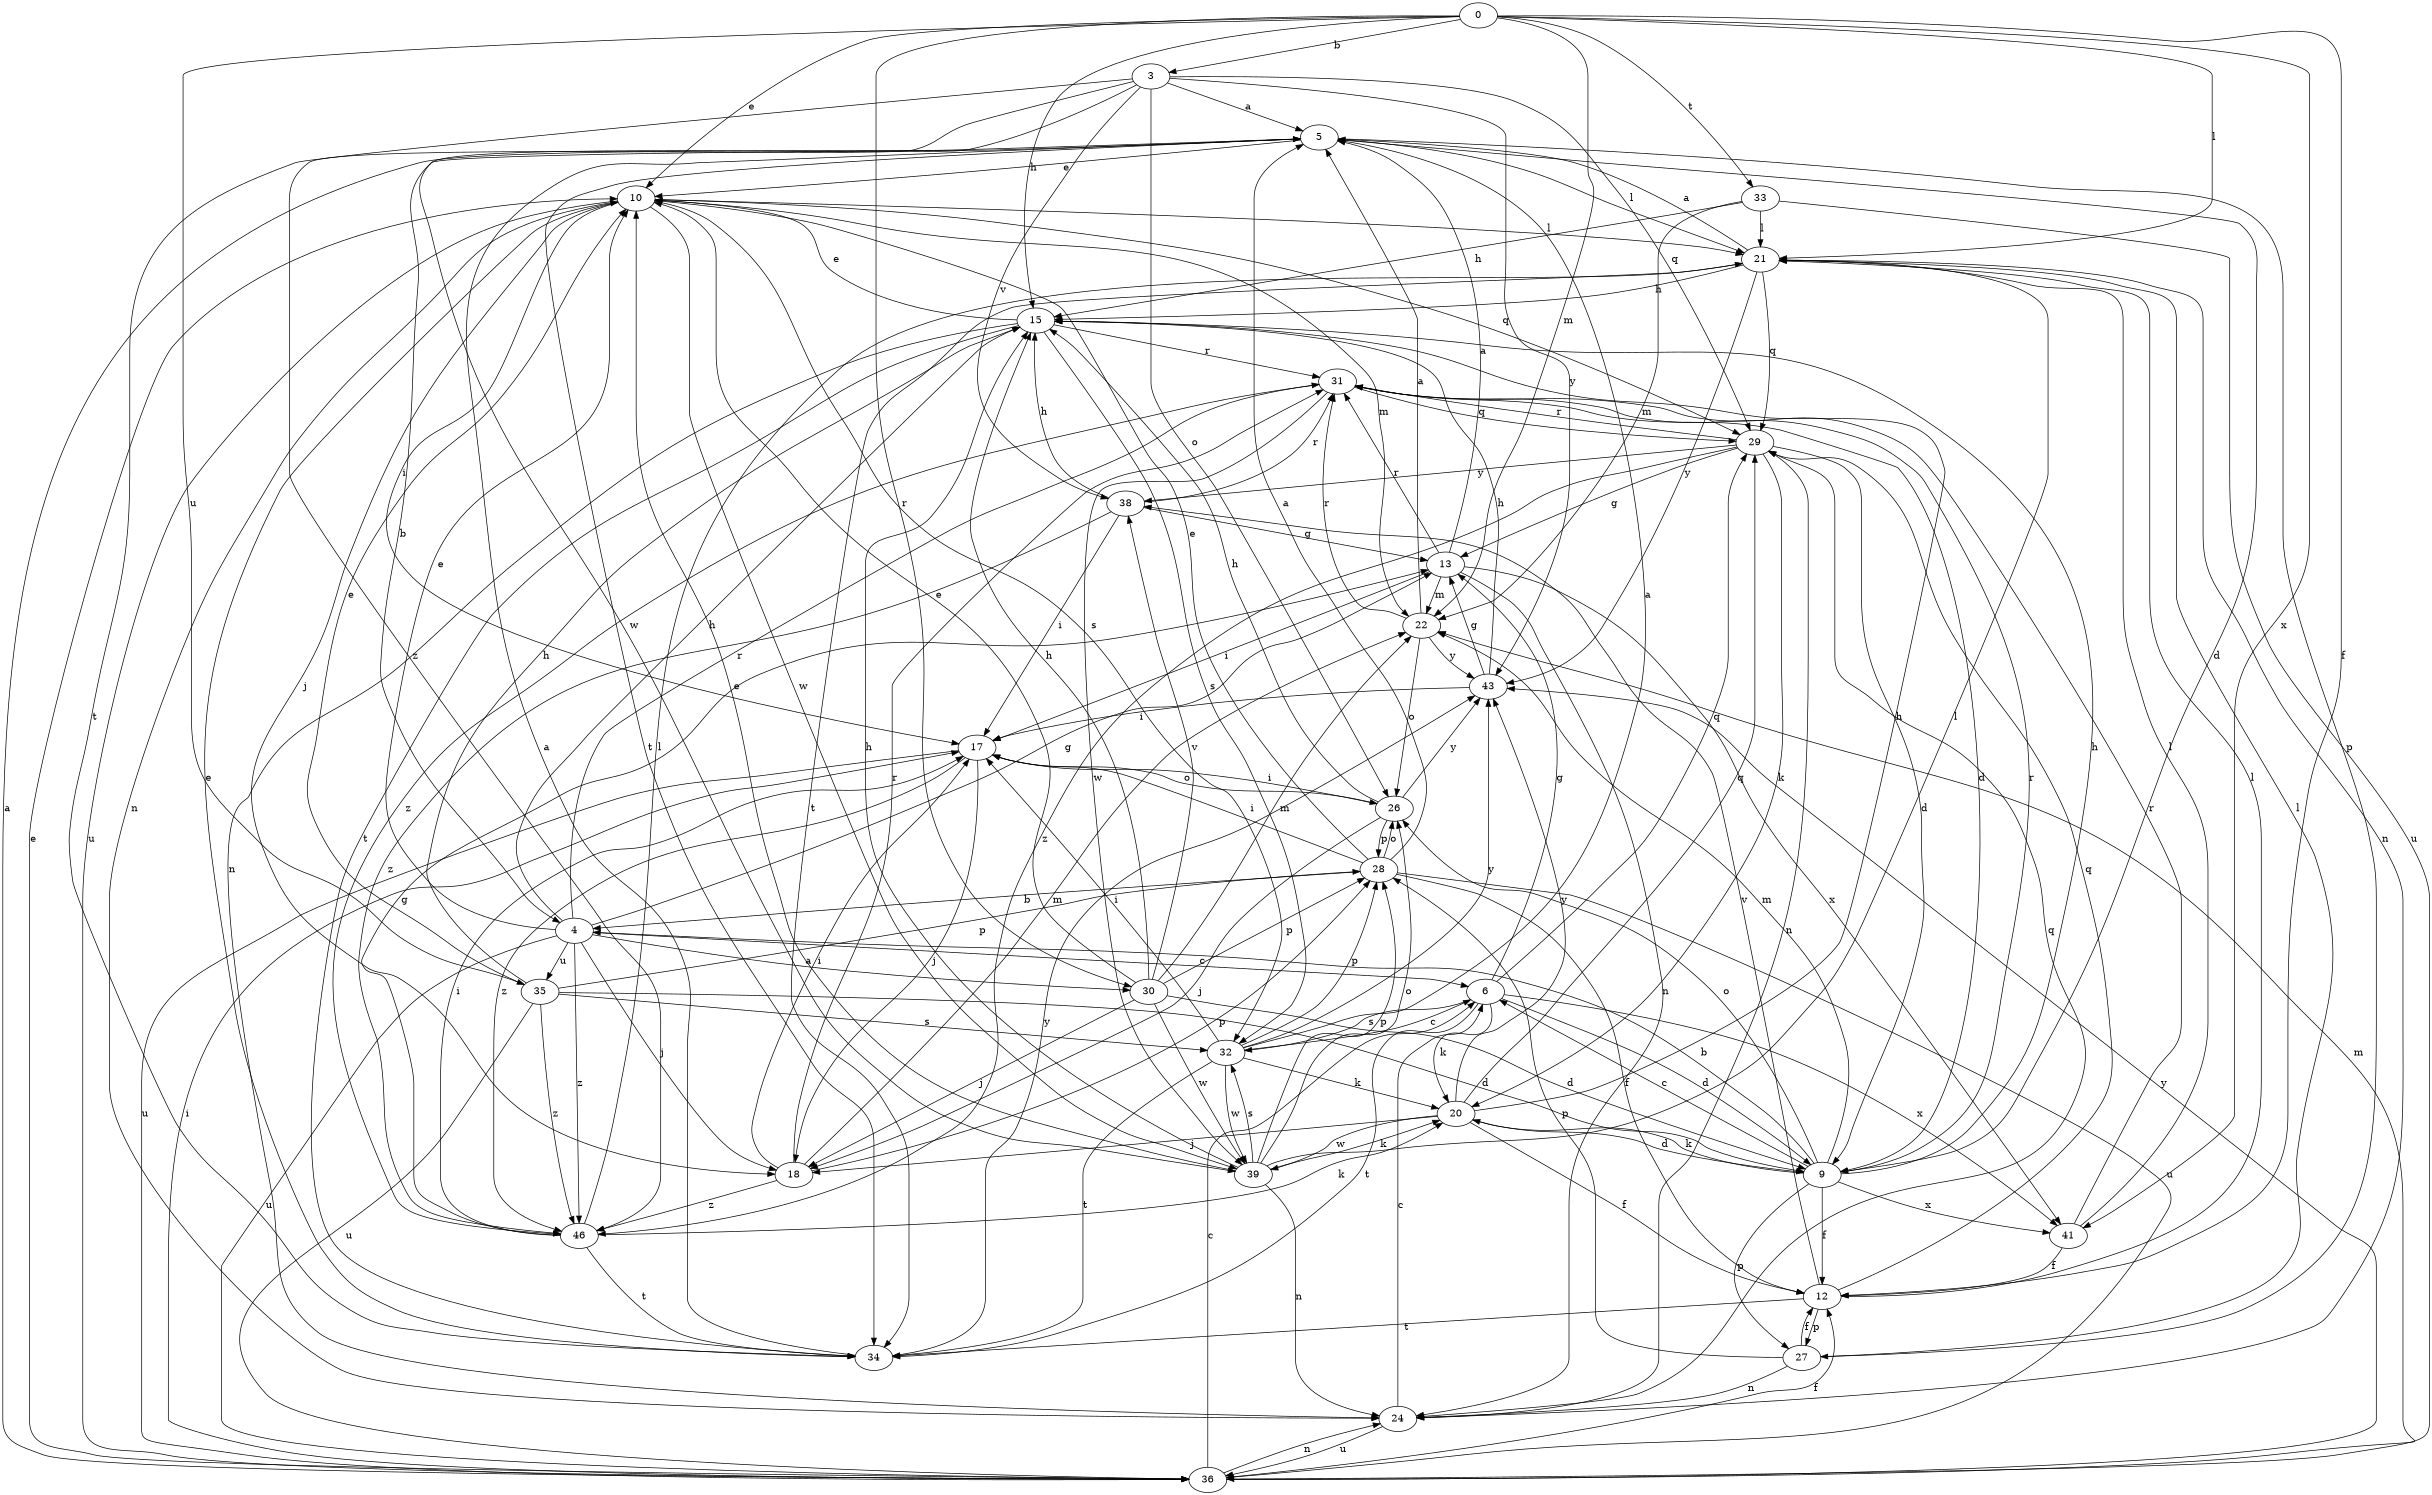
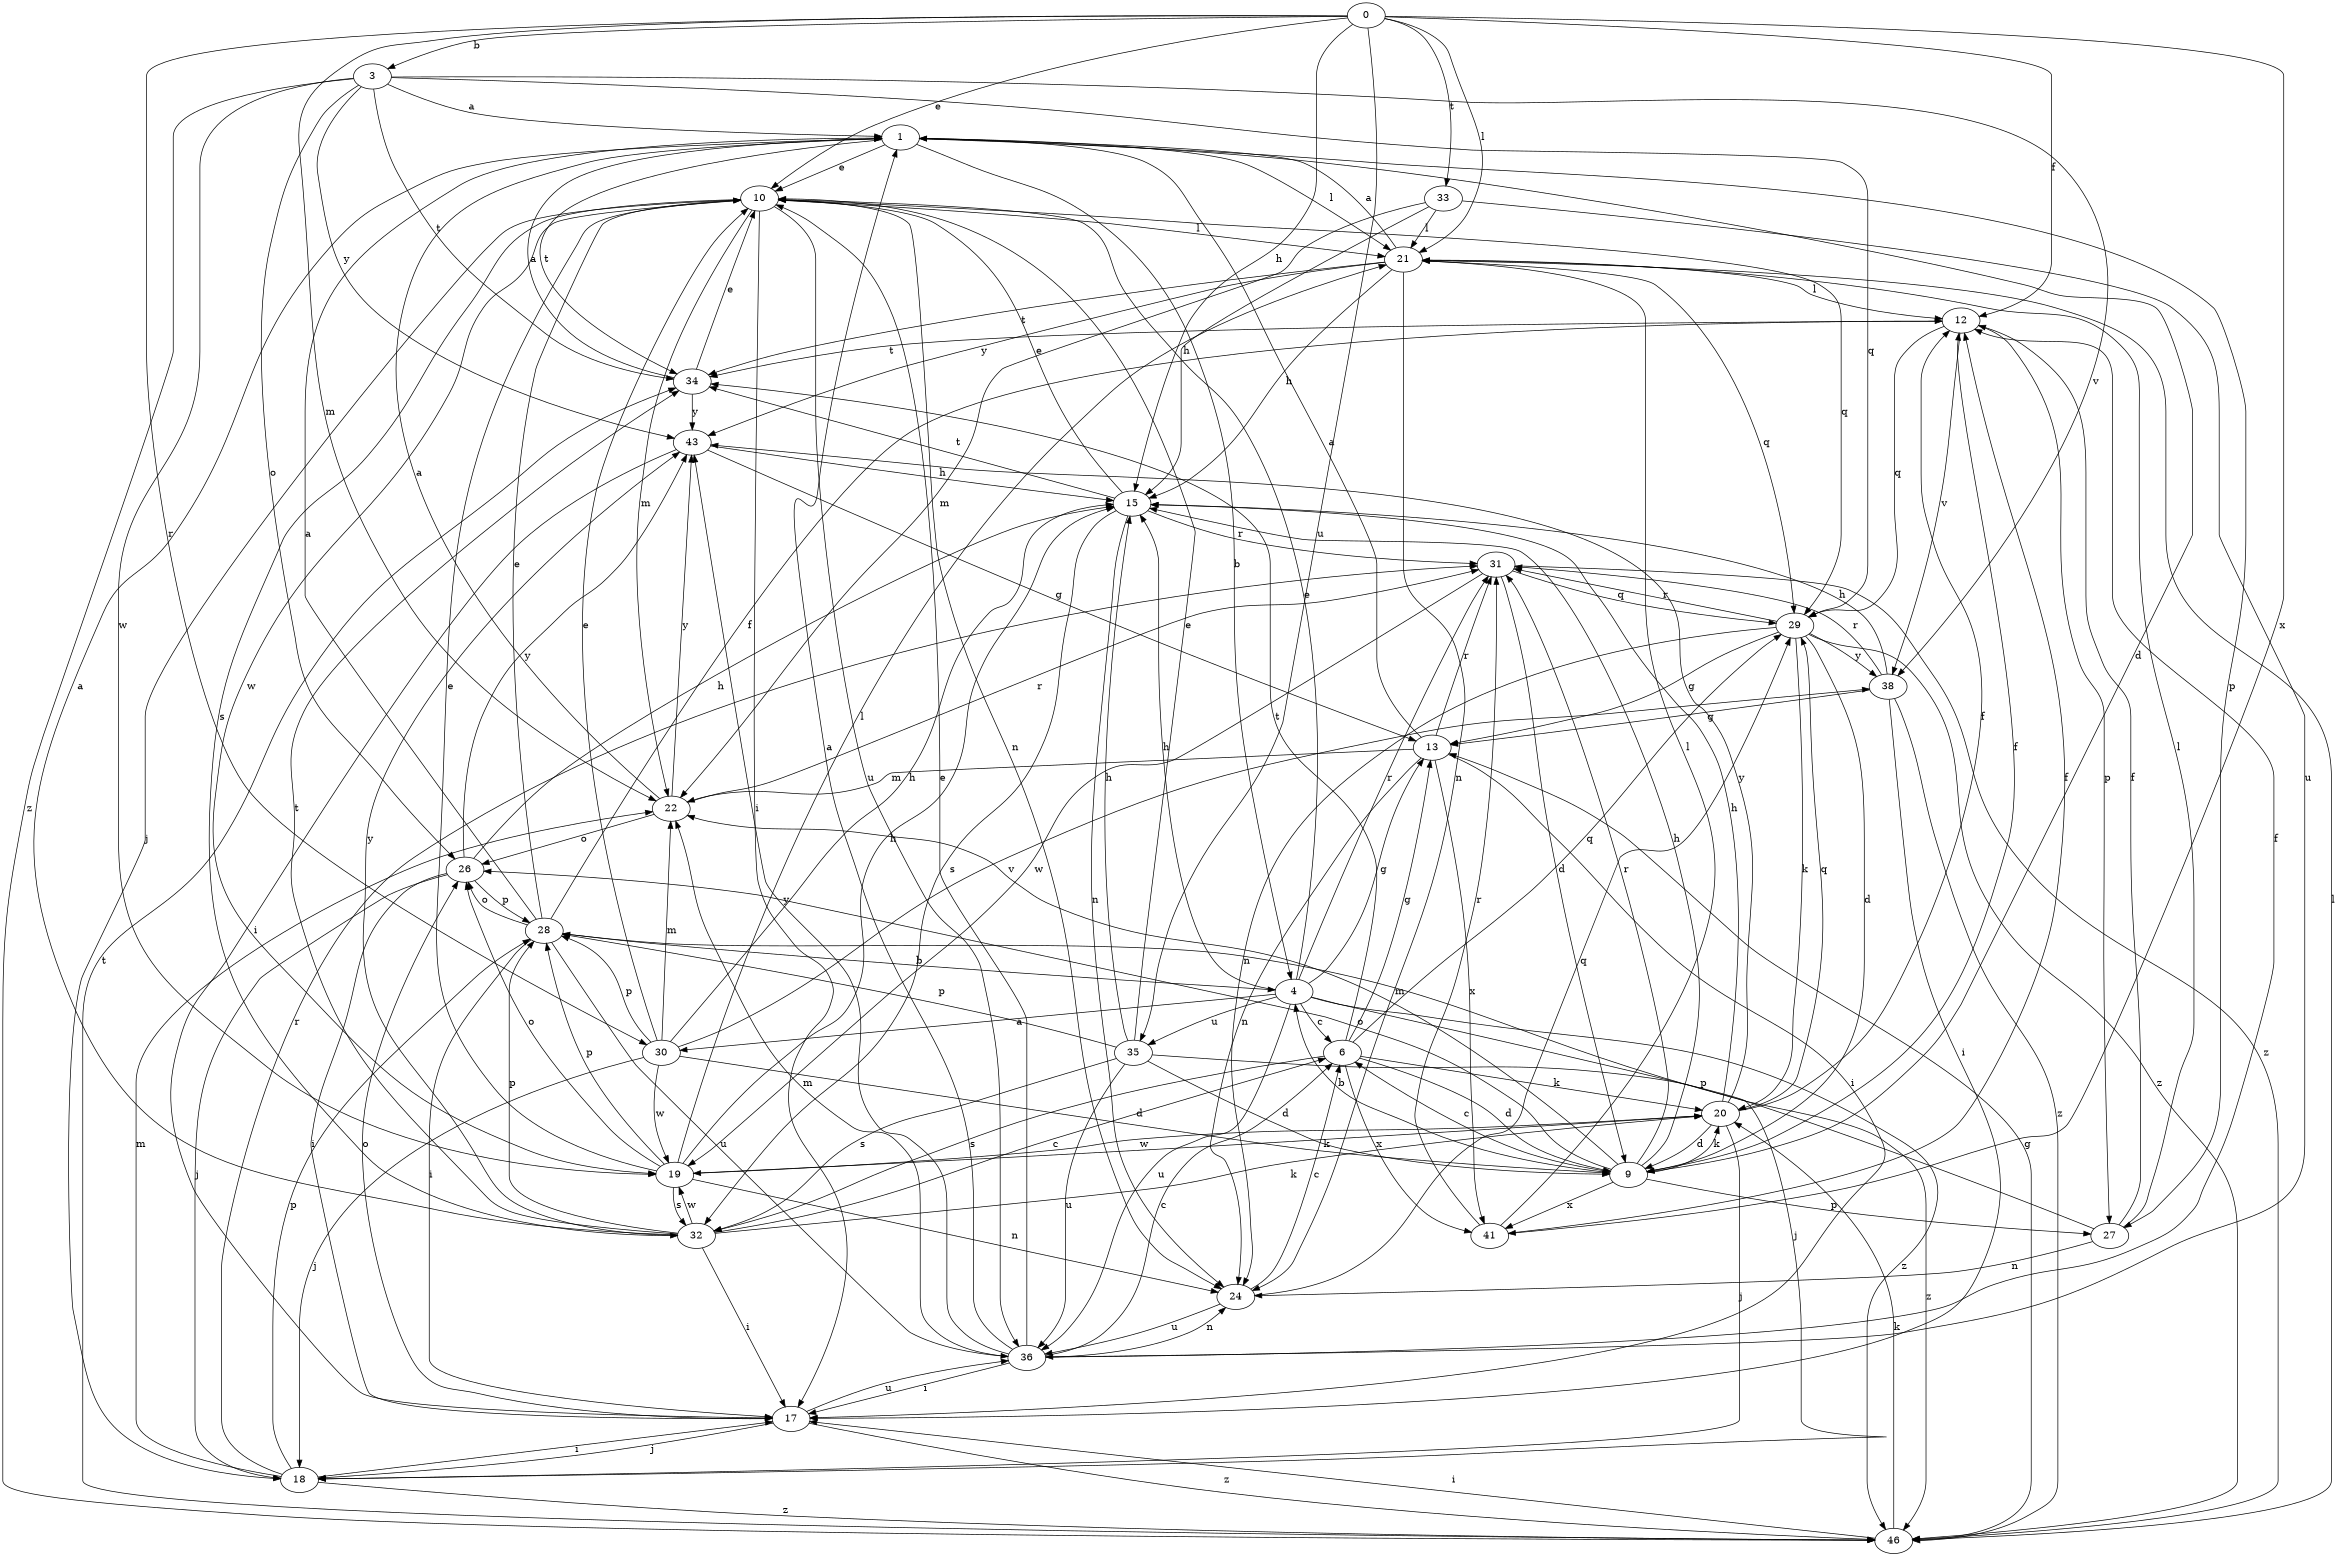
node "5": label "5" -> "1"
edge "12" -> "21": reversed
node "39": label "39" -> "19"
